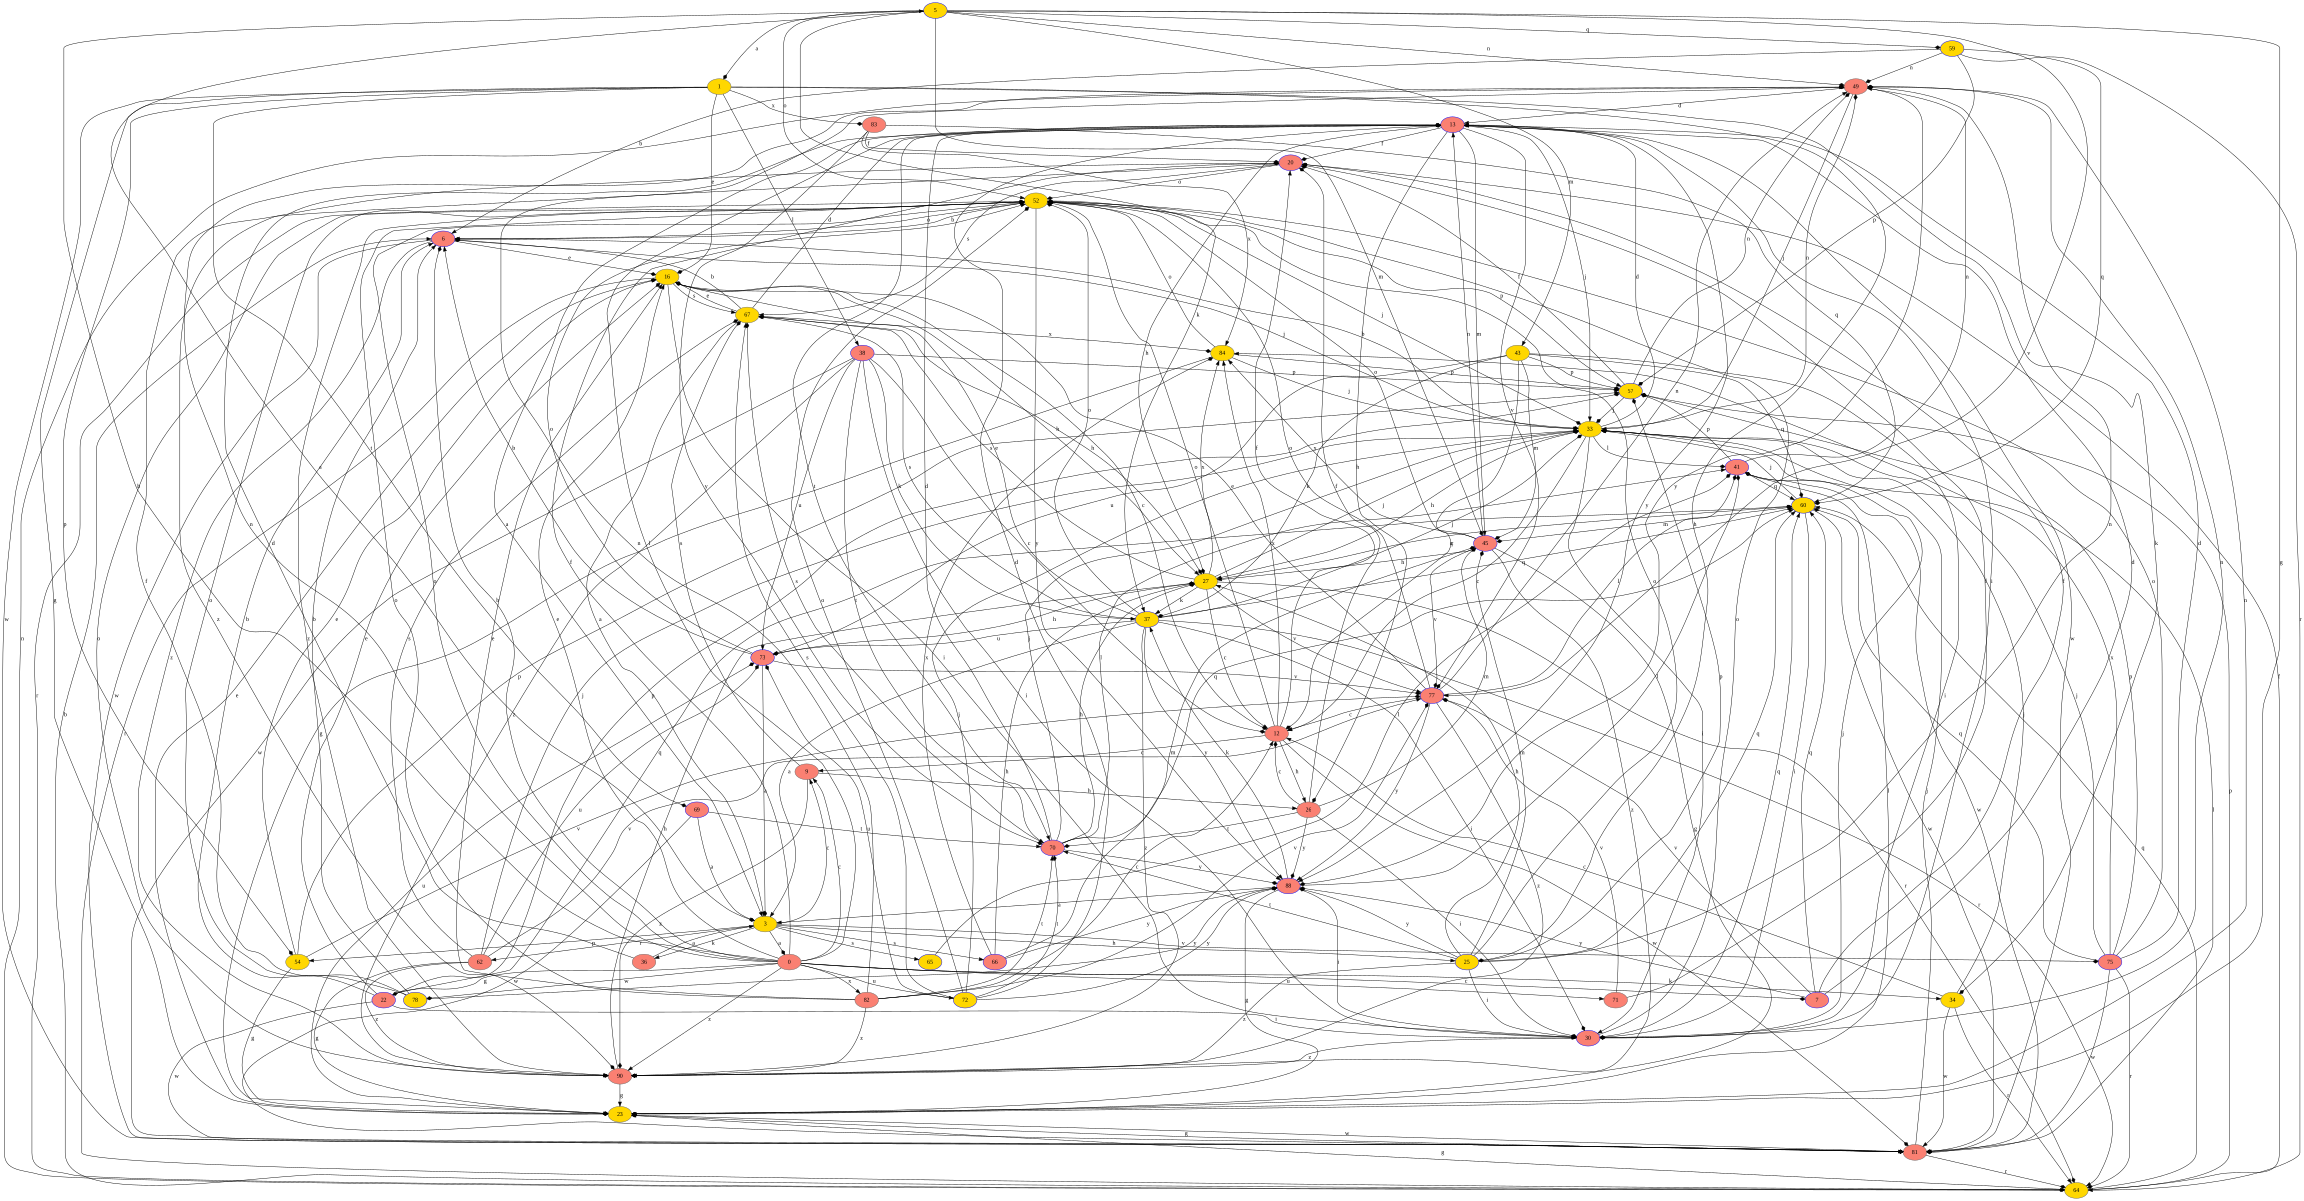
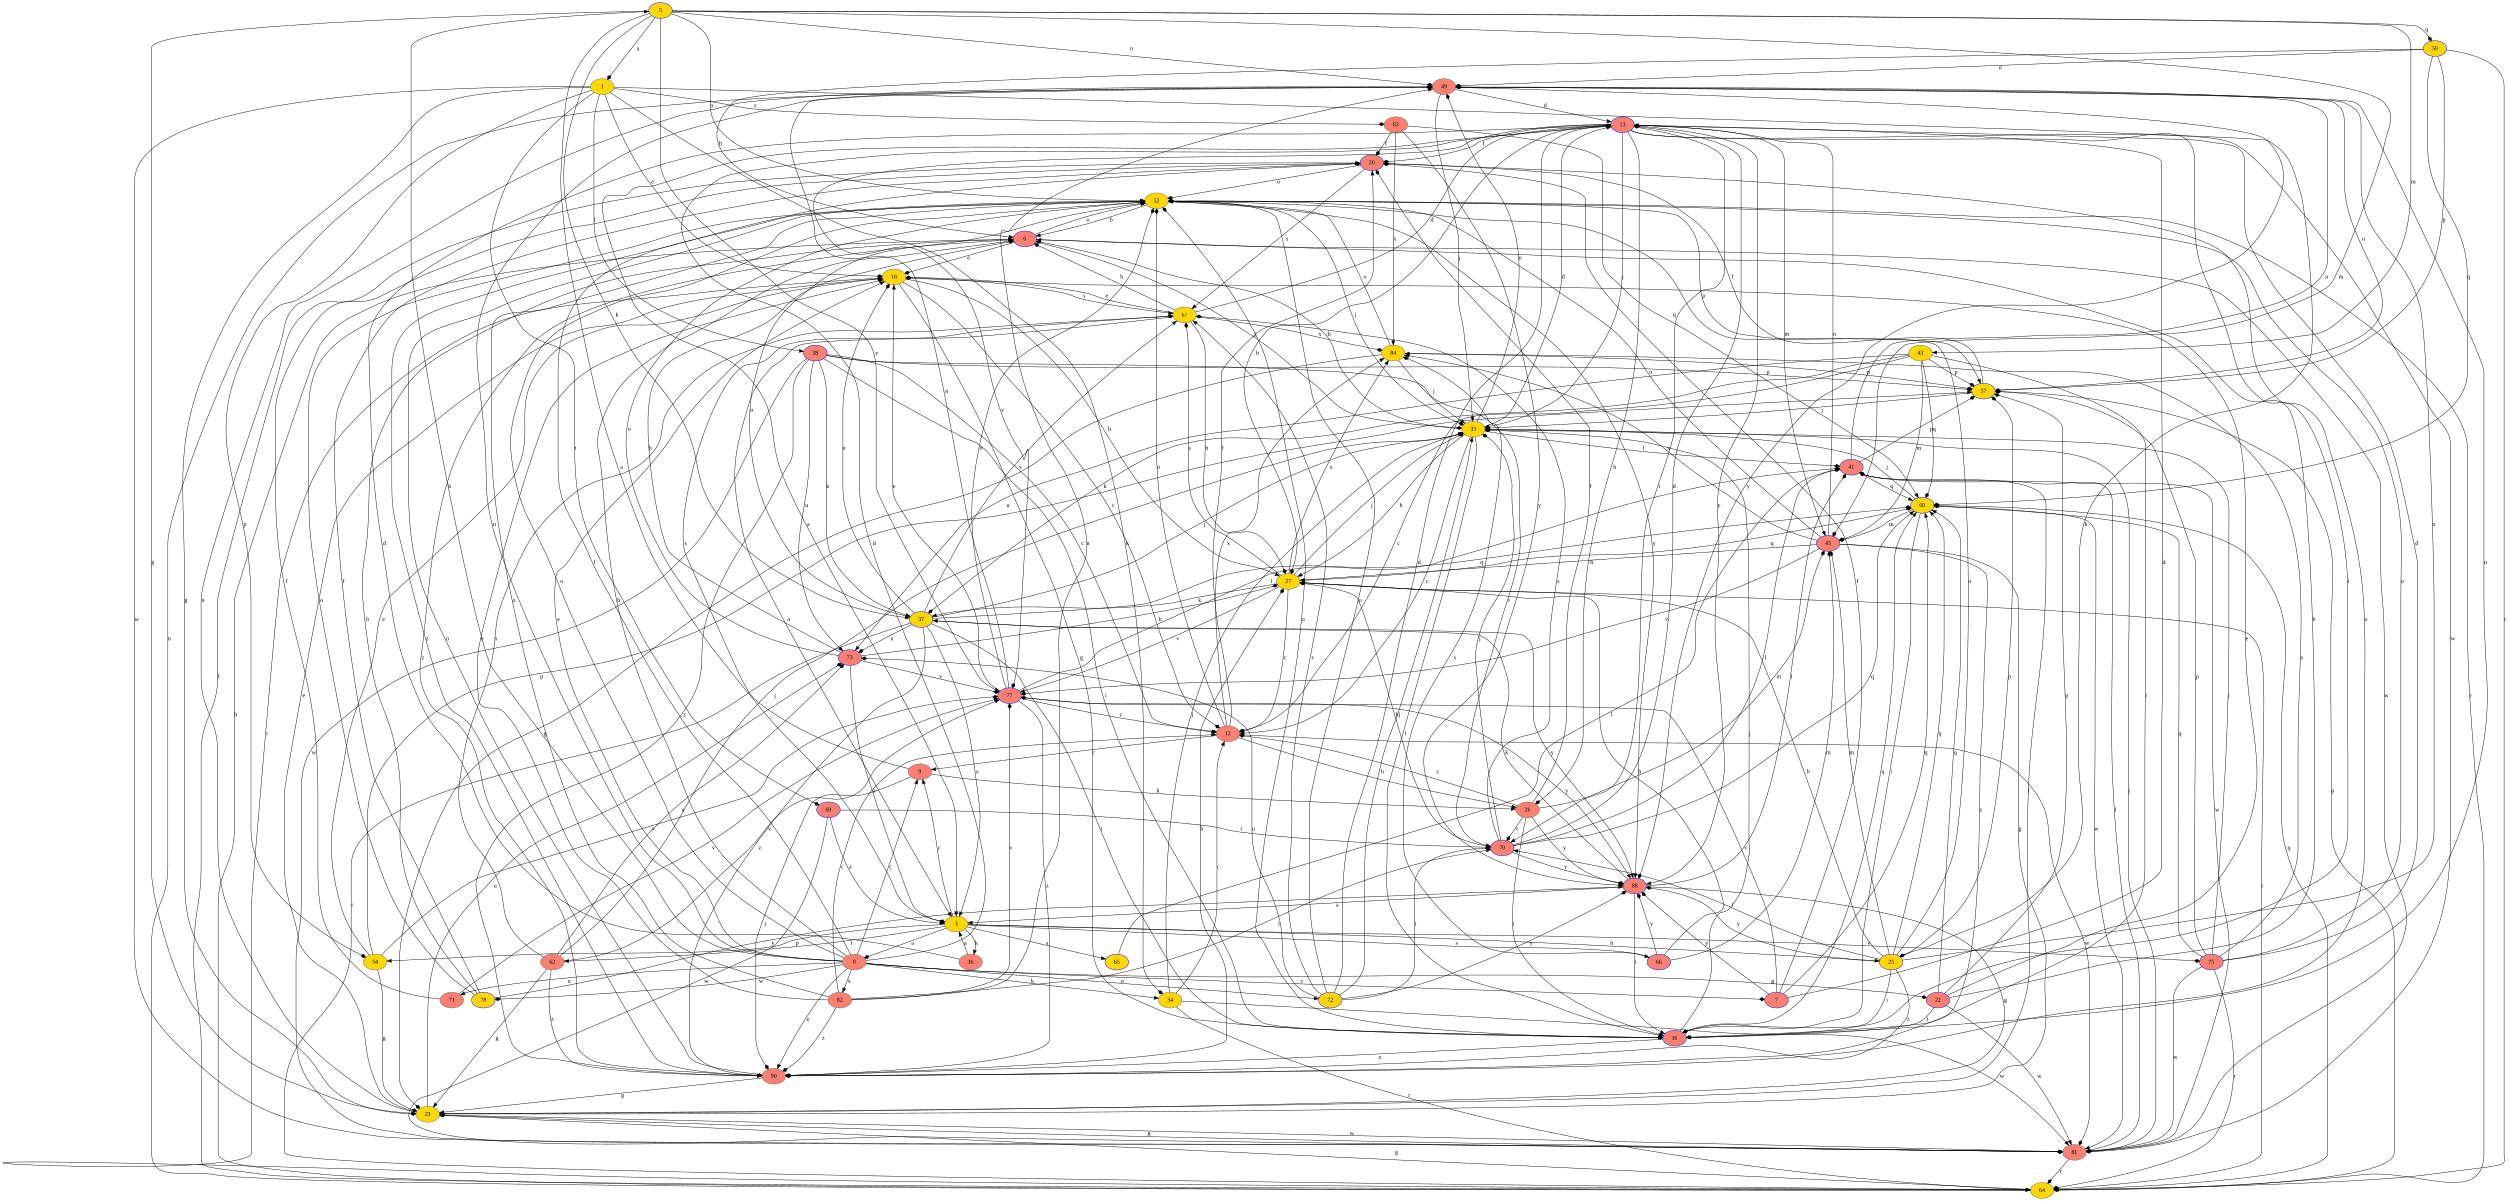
edge "83" -> "70": now "83" -> "88"
edge "0" -> "13": label "l" -> "d"
edge "16" -> "30": label "i" -> "g"
